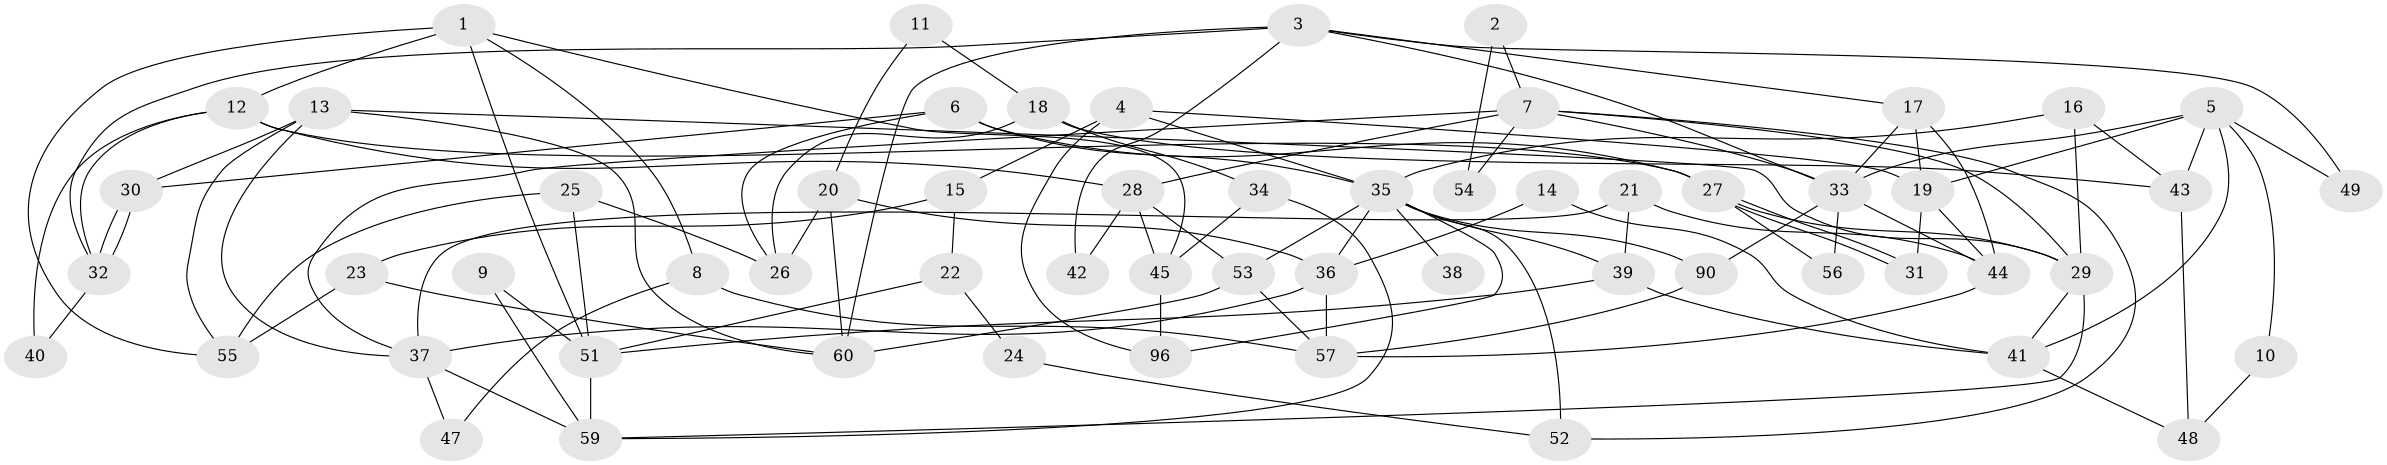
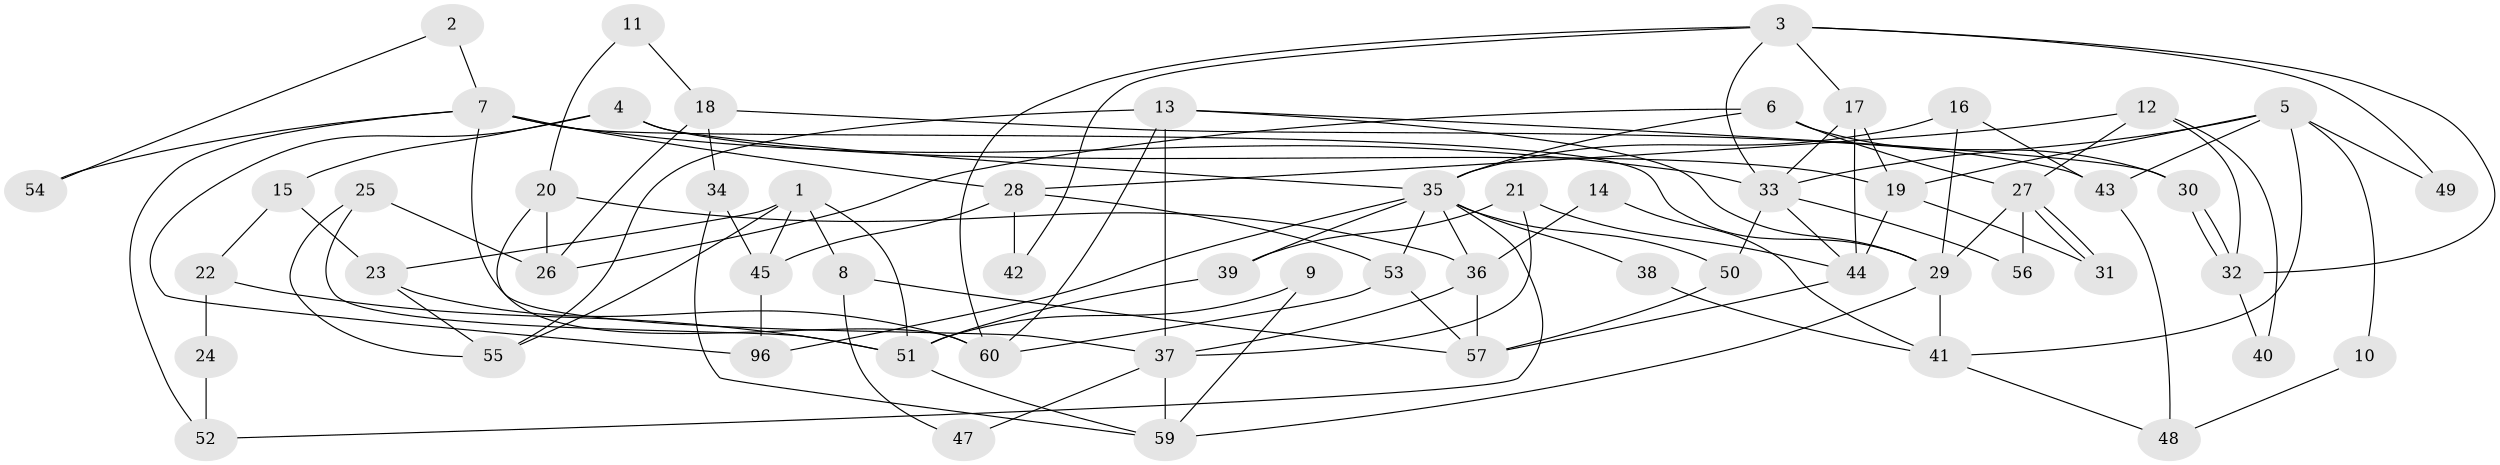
edge "1" -- "12": now "1" -- "23"
node "90": label "90" -> "50"
edge "39" -- "41": now "38" -- "41"
